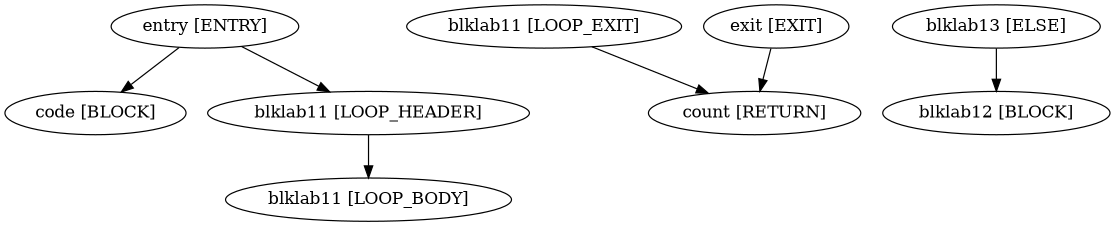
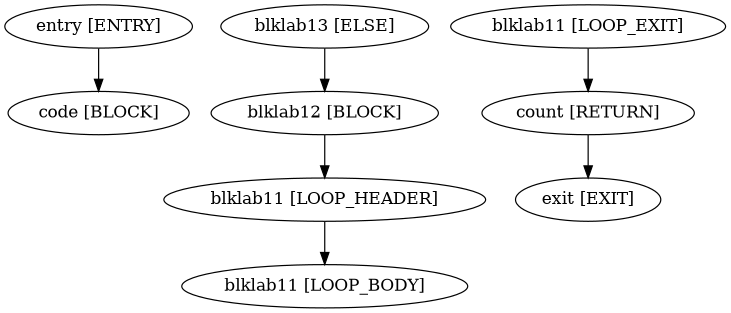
edge "exit [EXIT]" -> "count [RETURN]": reversed
edge "entry [ENTRY]" -> "blklab11 [LOOP_HEADER]": now "blklab12 [BLOCK]" -> "blklab11 [LOOP_HEADER]"
